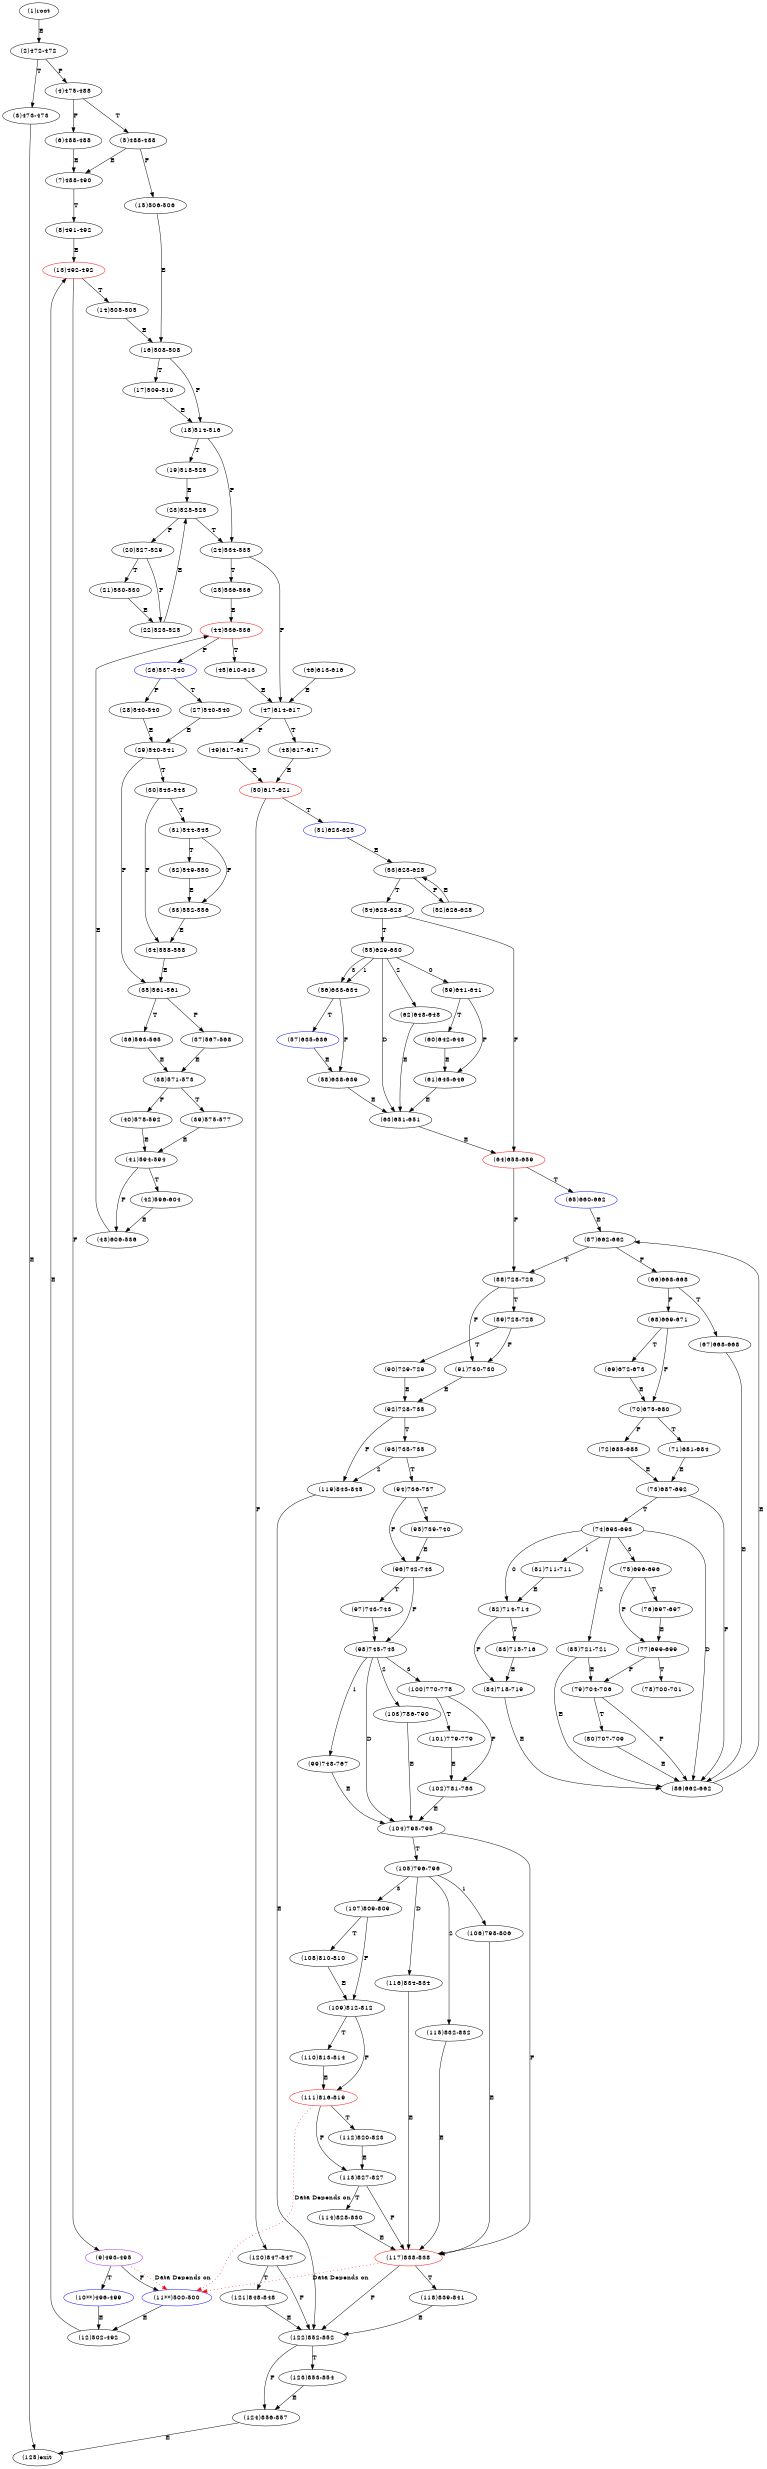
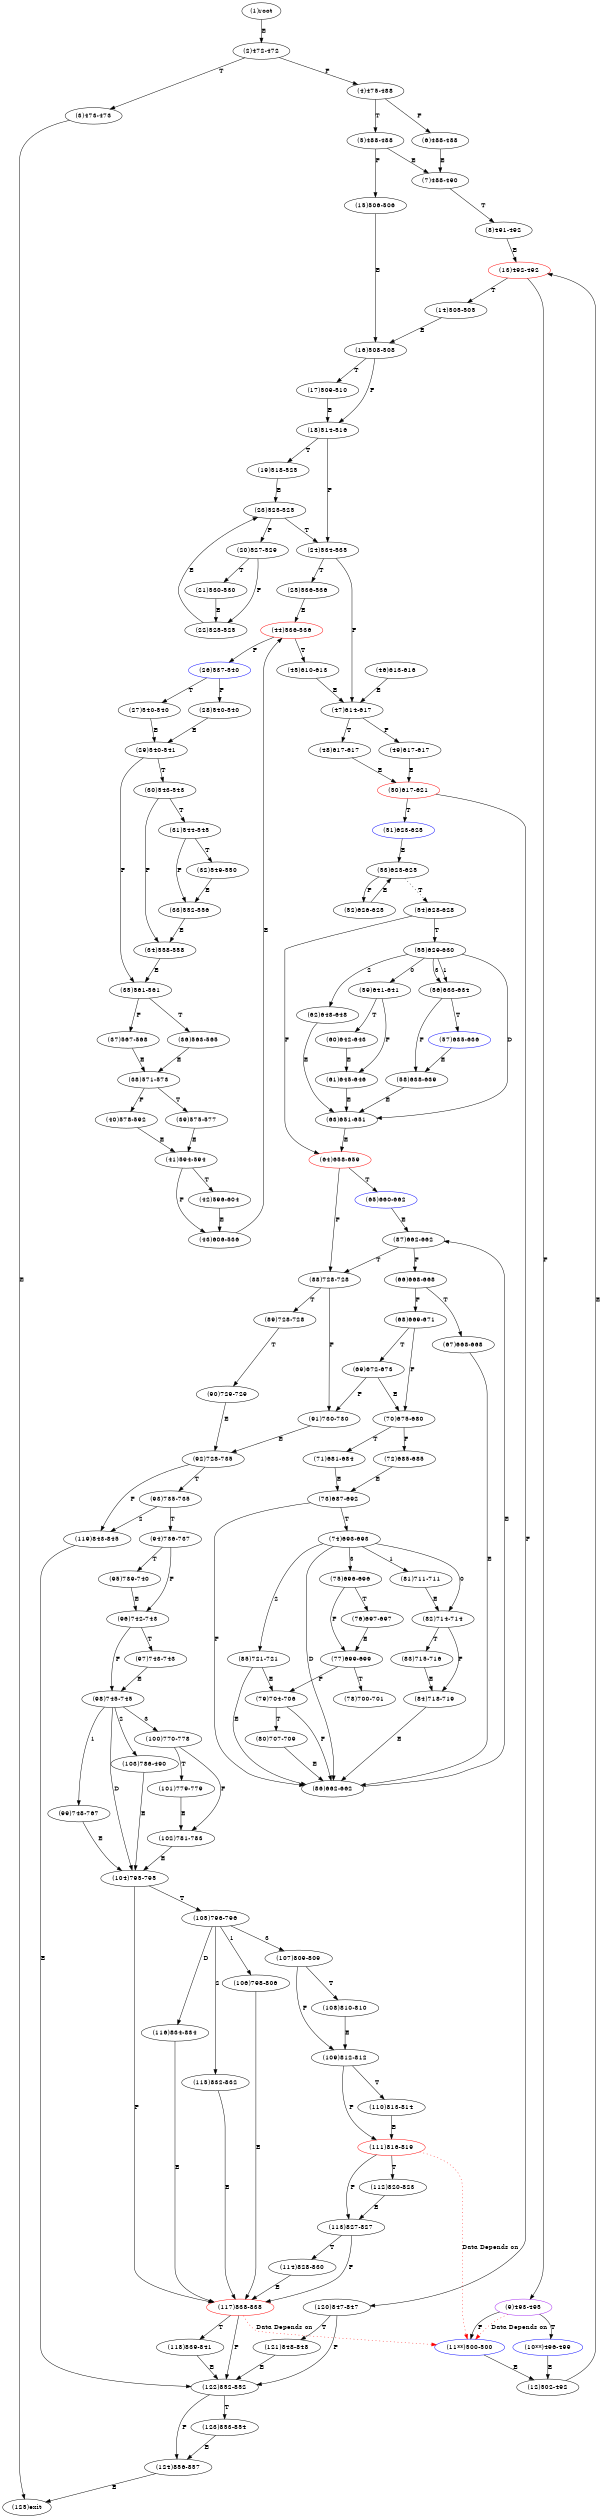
edge "(53)625-625" -> "(54)628-628": style solid -> dotted
edge "(89)728-728" -> "(91)730-730": now "(69)672-673" -> "(91)730-730"
node "(103)786-790": label "(103)786-790" -> "(103)786-490"
